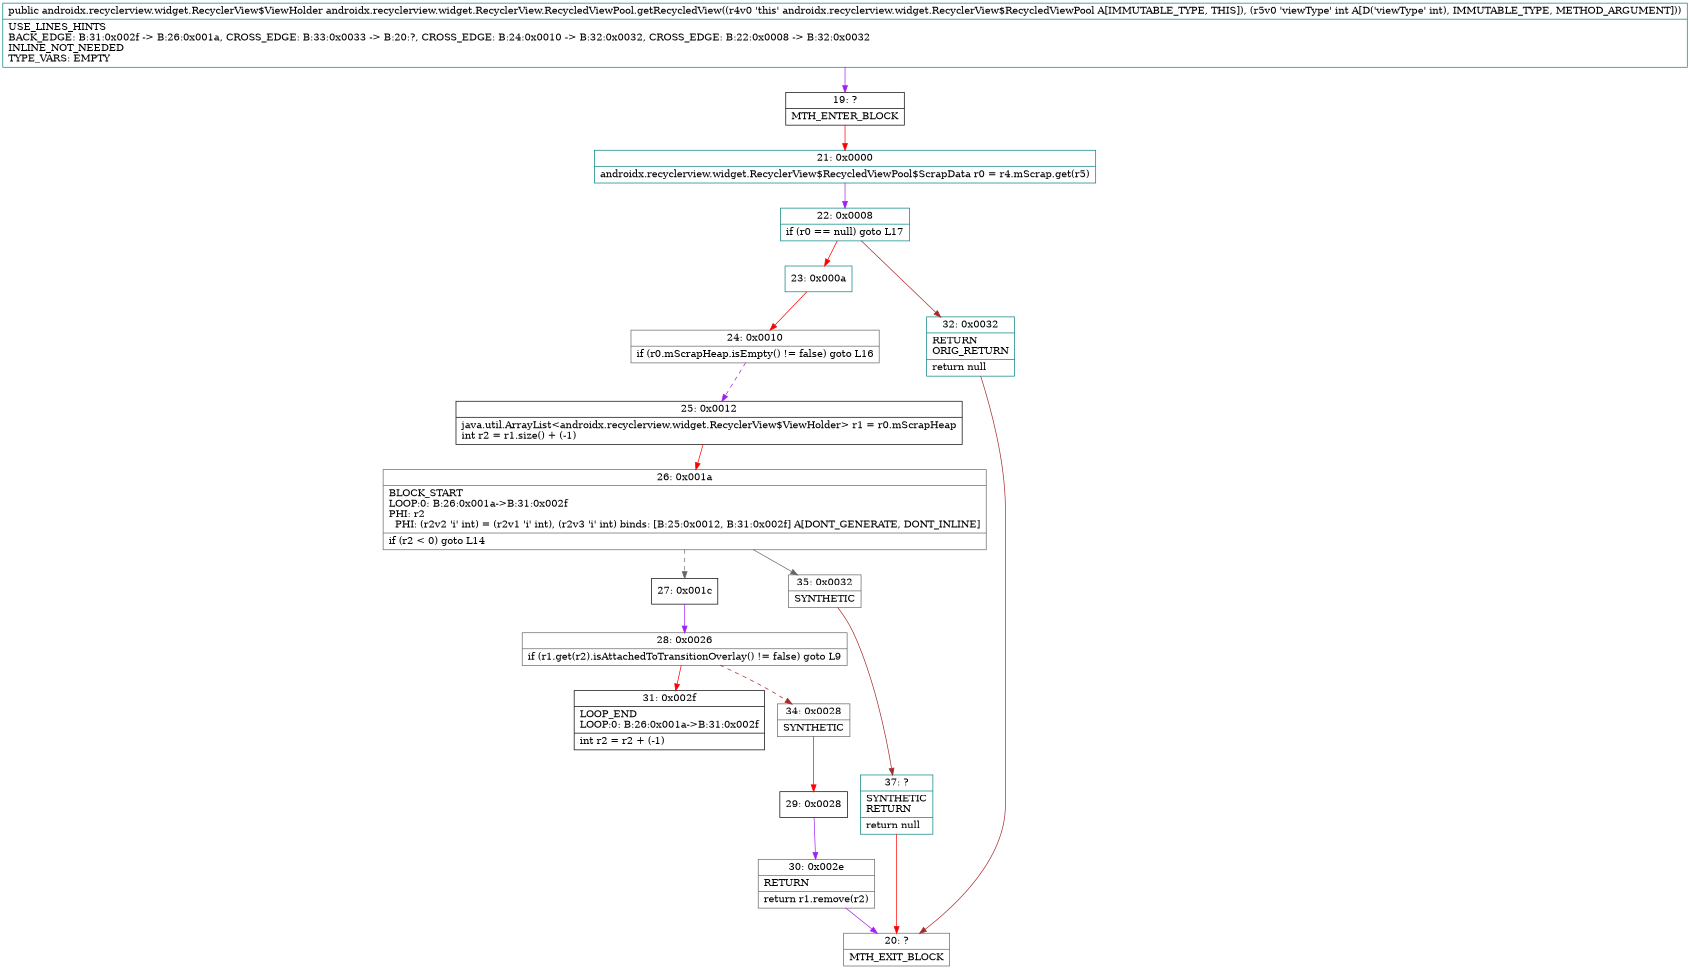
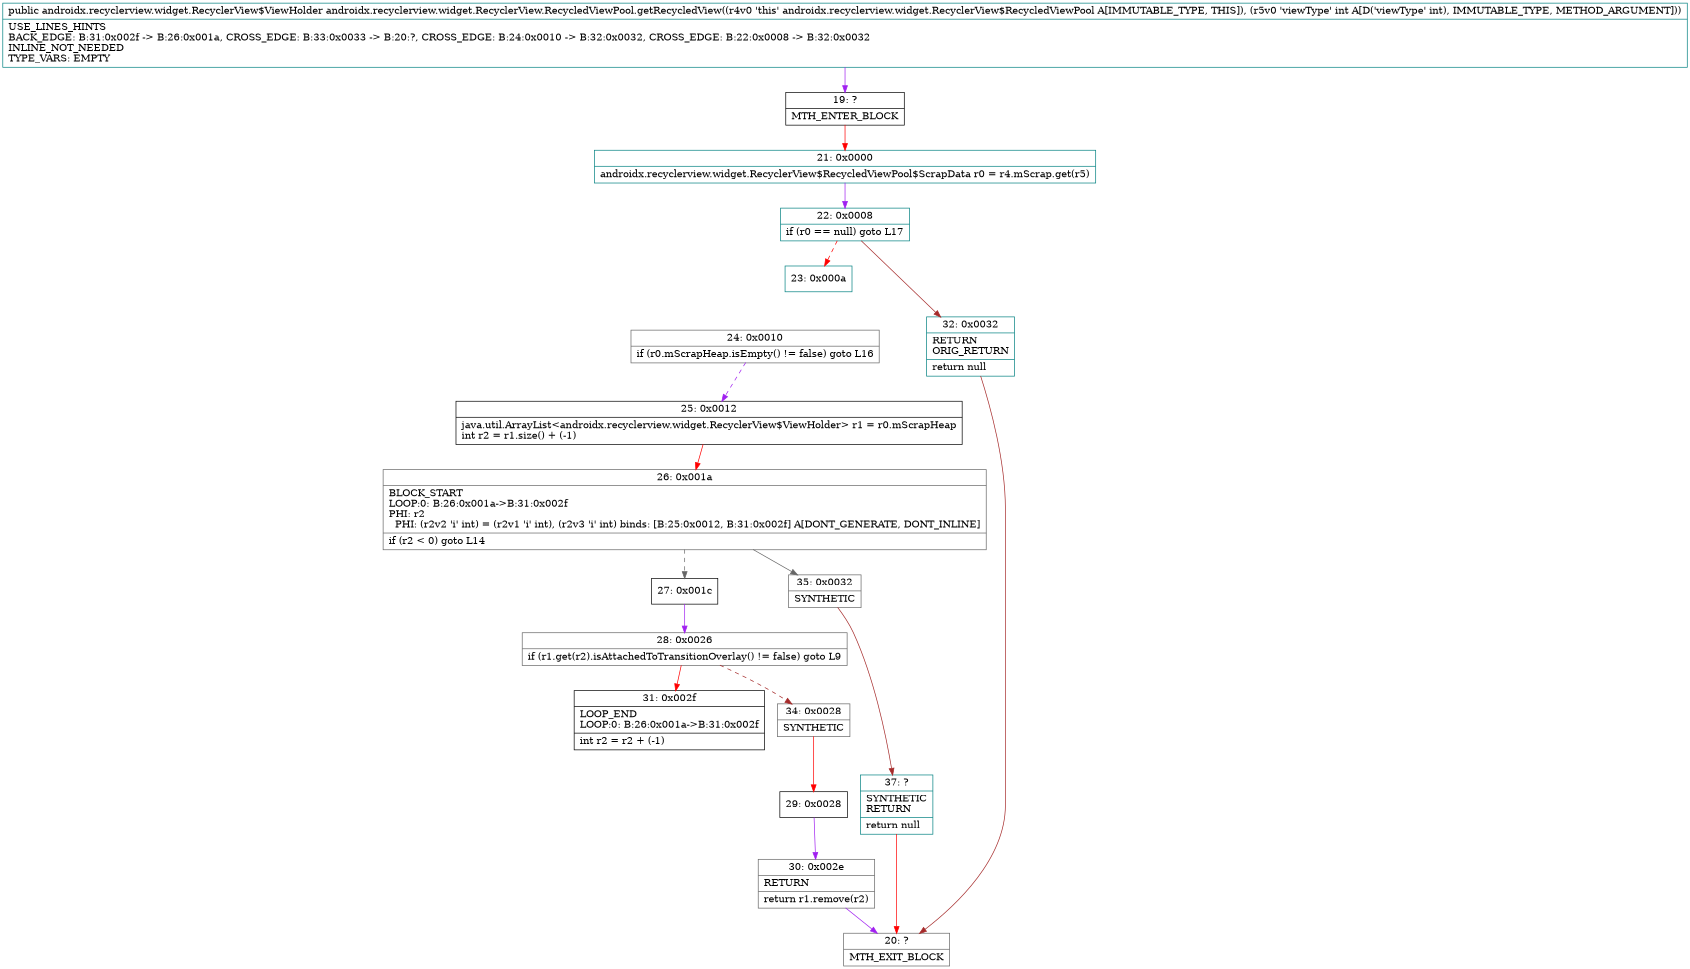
edge "22: 0x0008" -> "23: 0x000a": style solid -> dashed
edge "23: 0x000a" -> "24: 0x0010": removed
